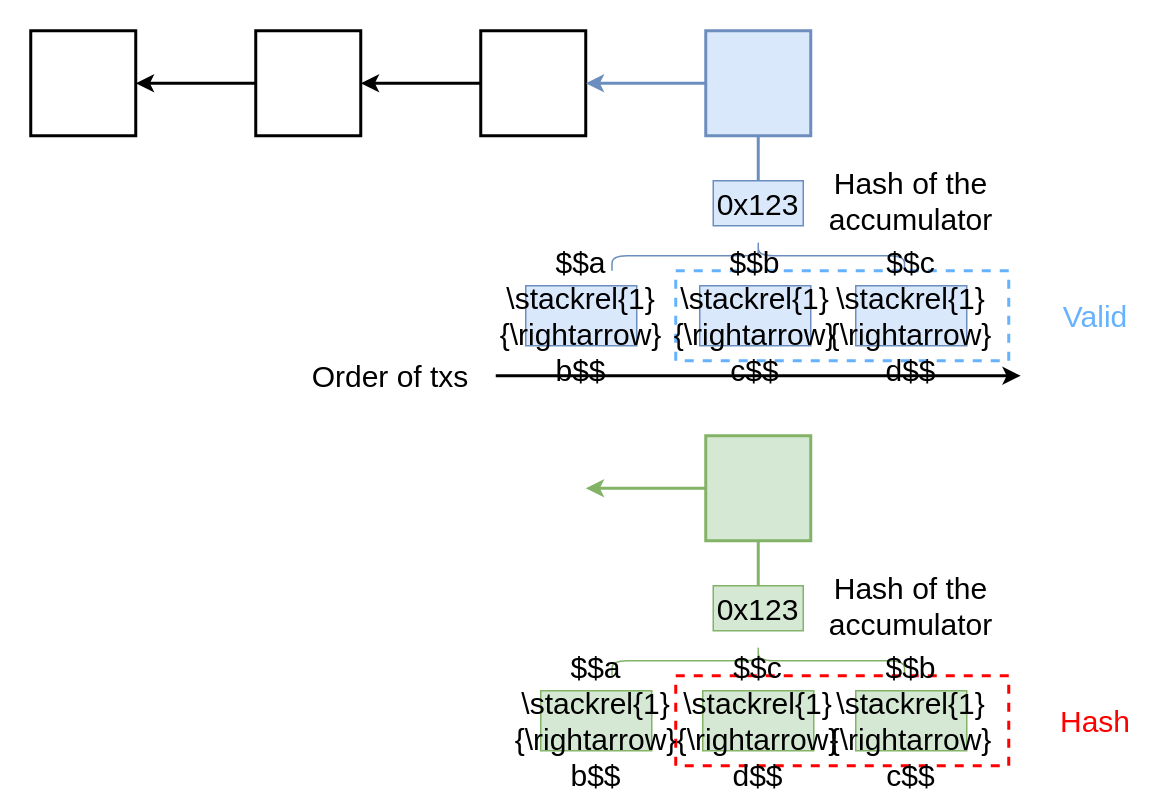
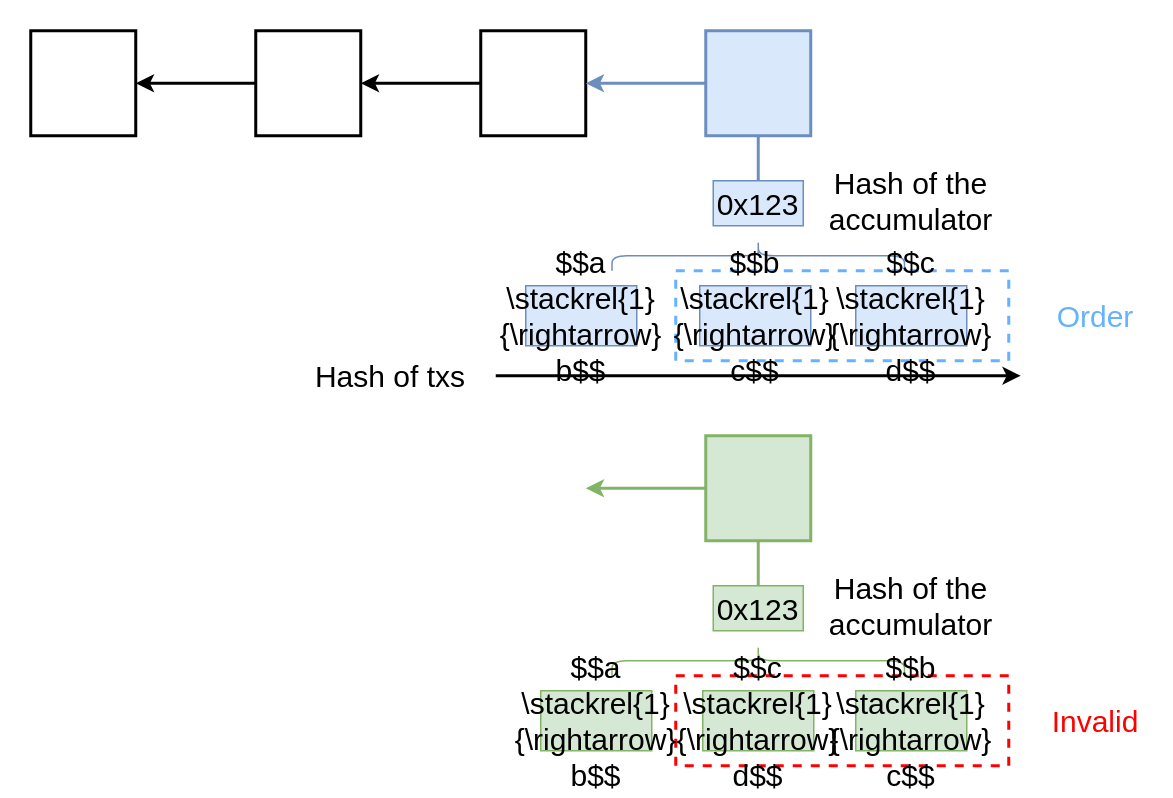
node "Valid": label "Valid" -> "Order"
node "Order of txs": label "Order of txs" -> "Hash of txs"
node "Hash": label "Hash" -> "Invalid"
